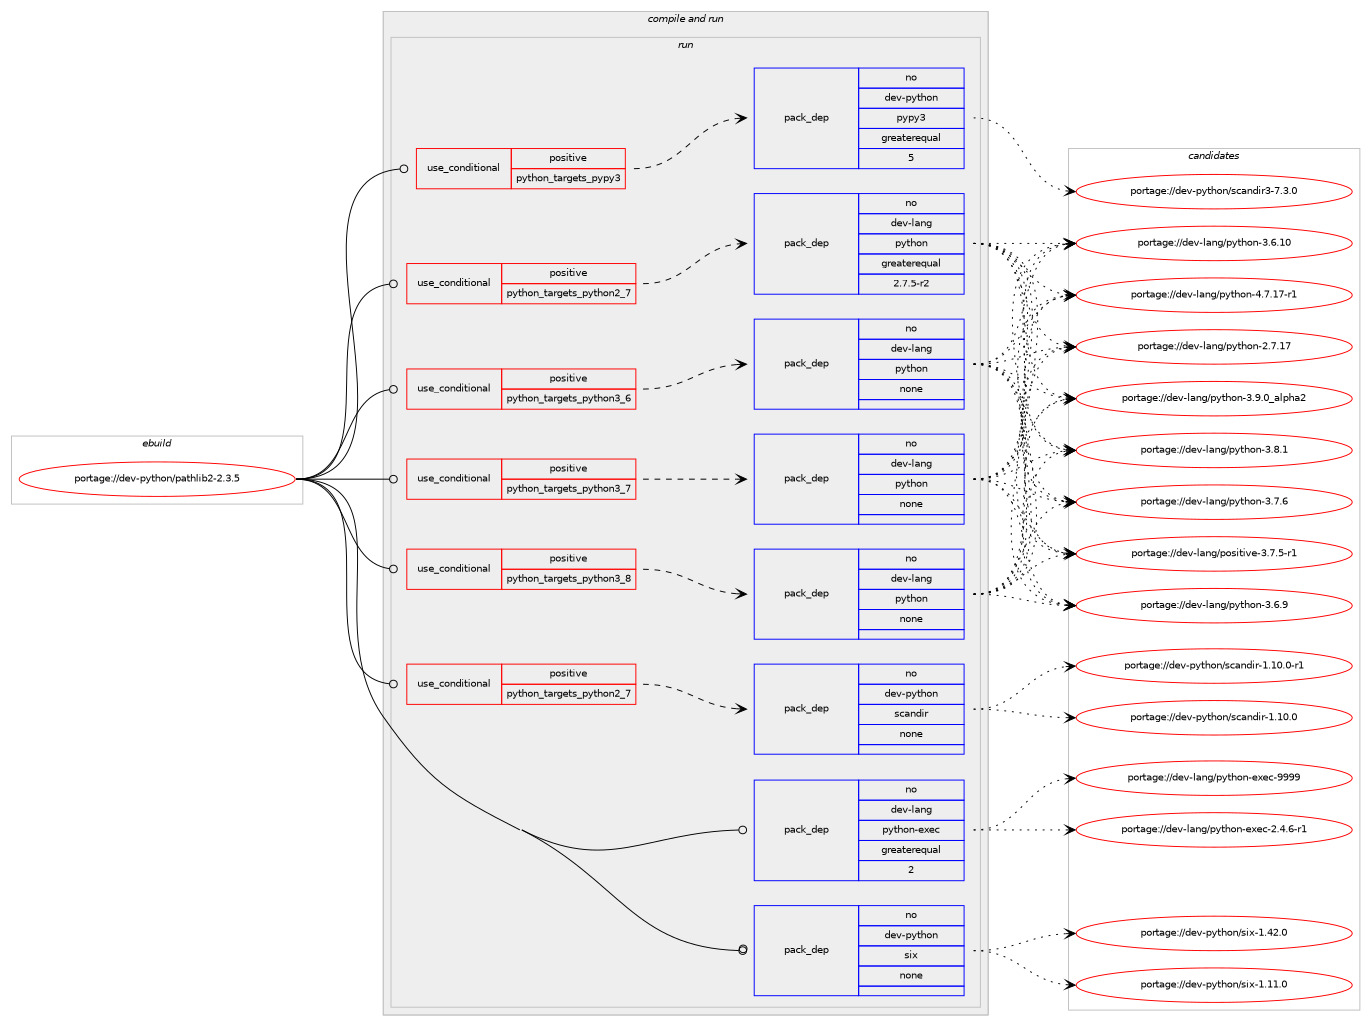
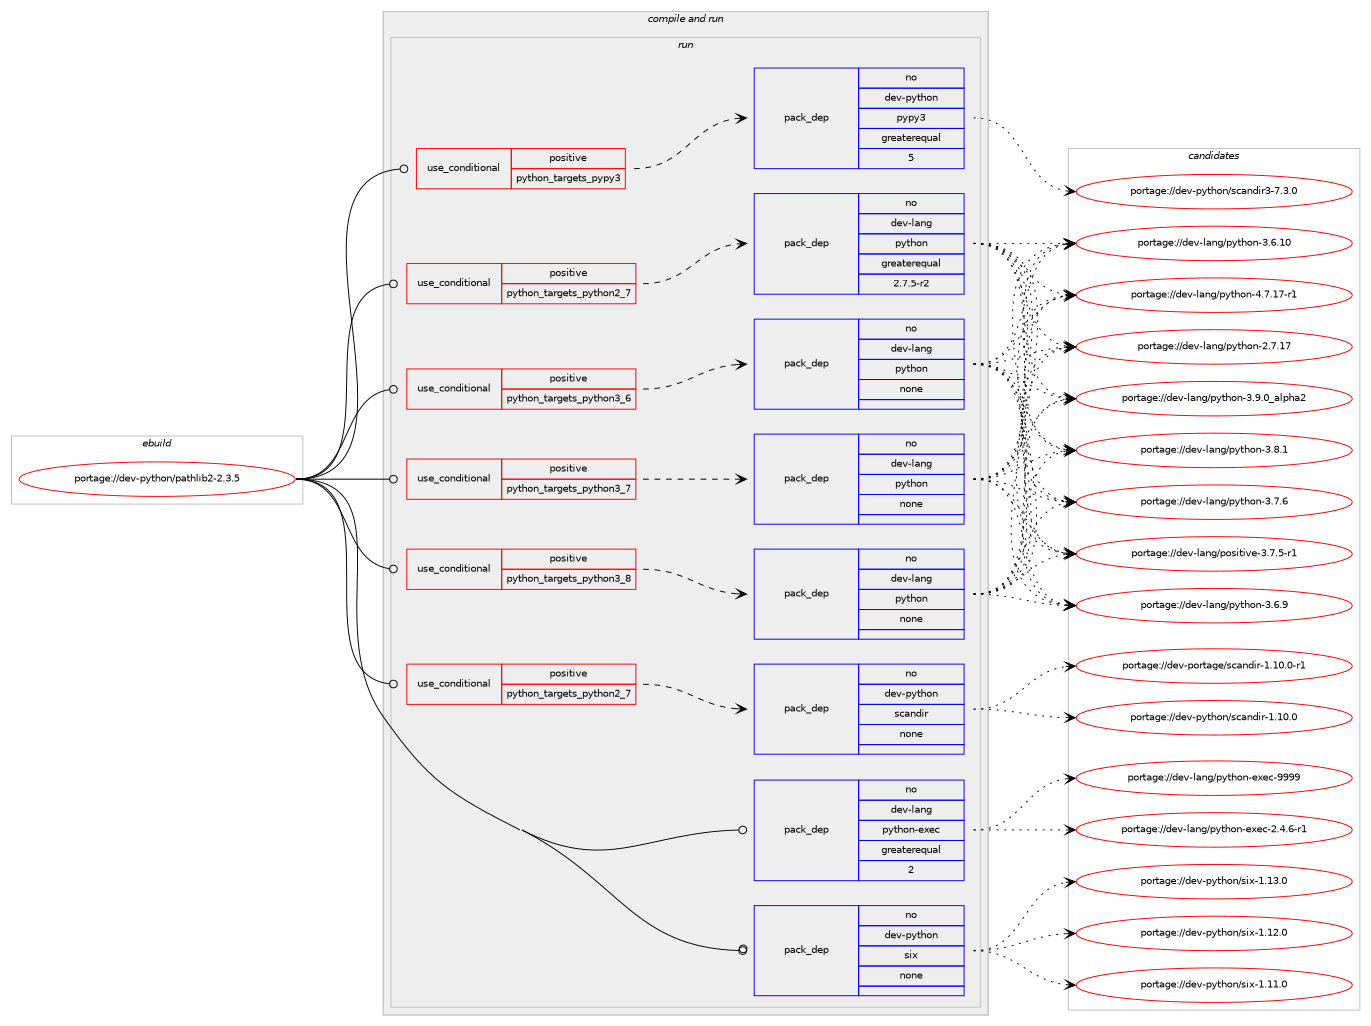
node "portage://dev-python/scandir-1.10.0-r1": label "portage://dev-python/scandir-1.10.0-r1" -> "portage://dev-portage/scandir-1.10.0-r1"
node "portage://dev-python/six-1.13.0": added
node "portage://dev-python/six-1.42.0": label "portage://dev-python/six-1.42.0" -> "portage://dev-python/six-1.12.0"
